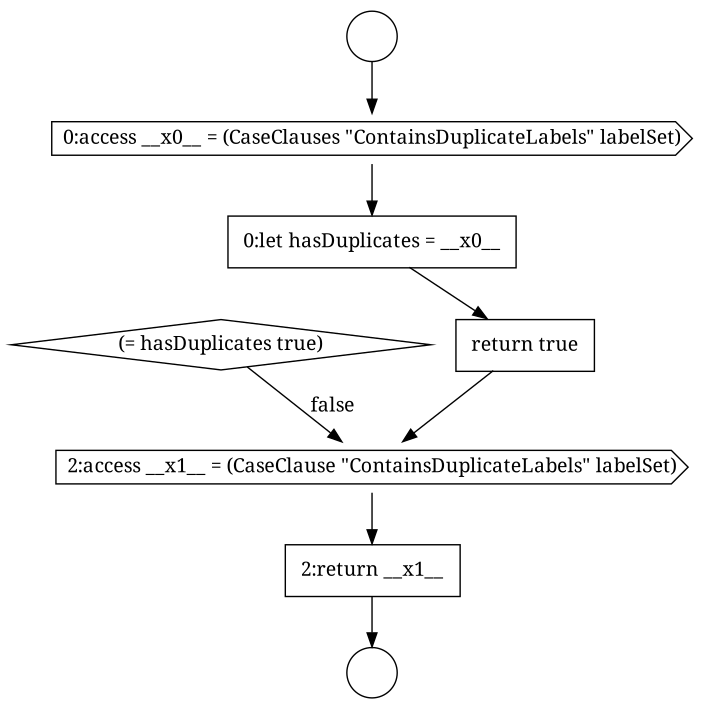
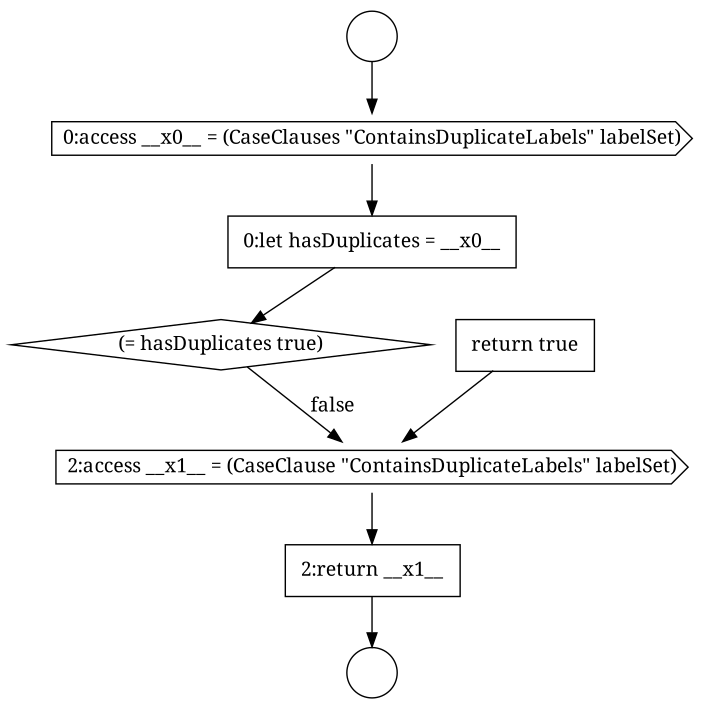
edge "0:let hasDuplicates = __x0__" -> "return true": now "0:let hasDuplicates = __x0__" -> "(= hasDuplicates true)"
